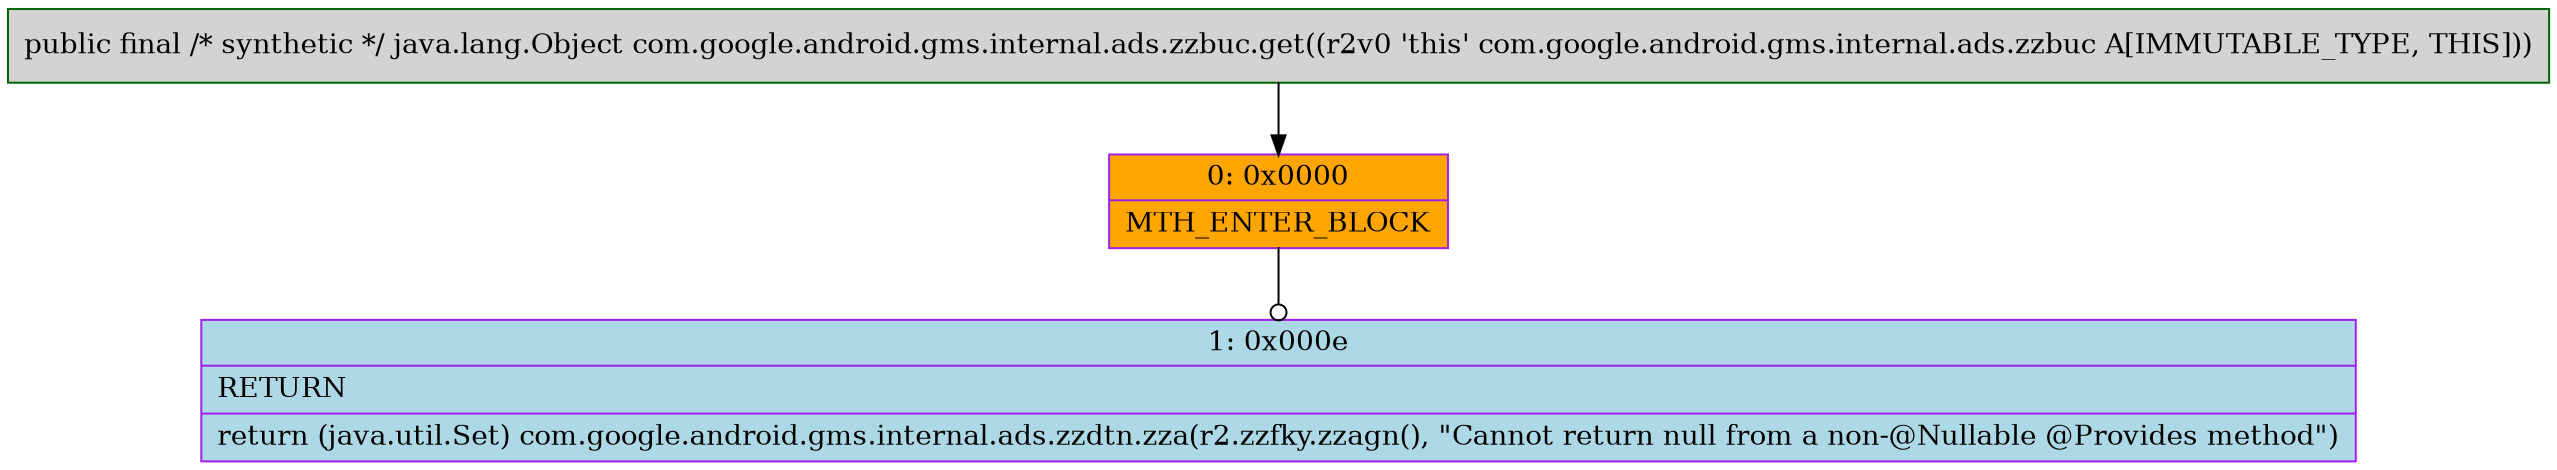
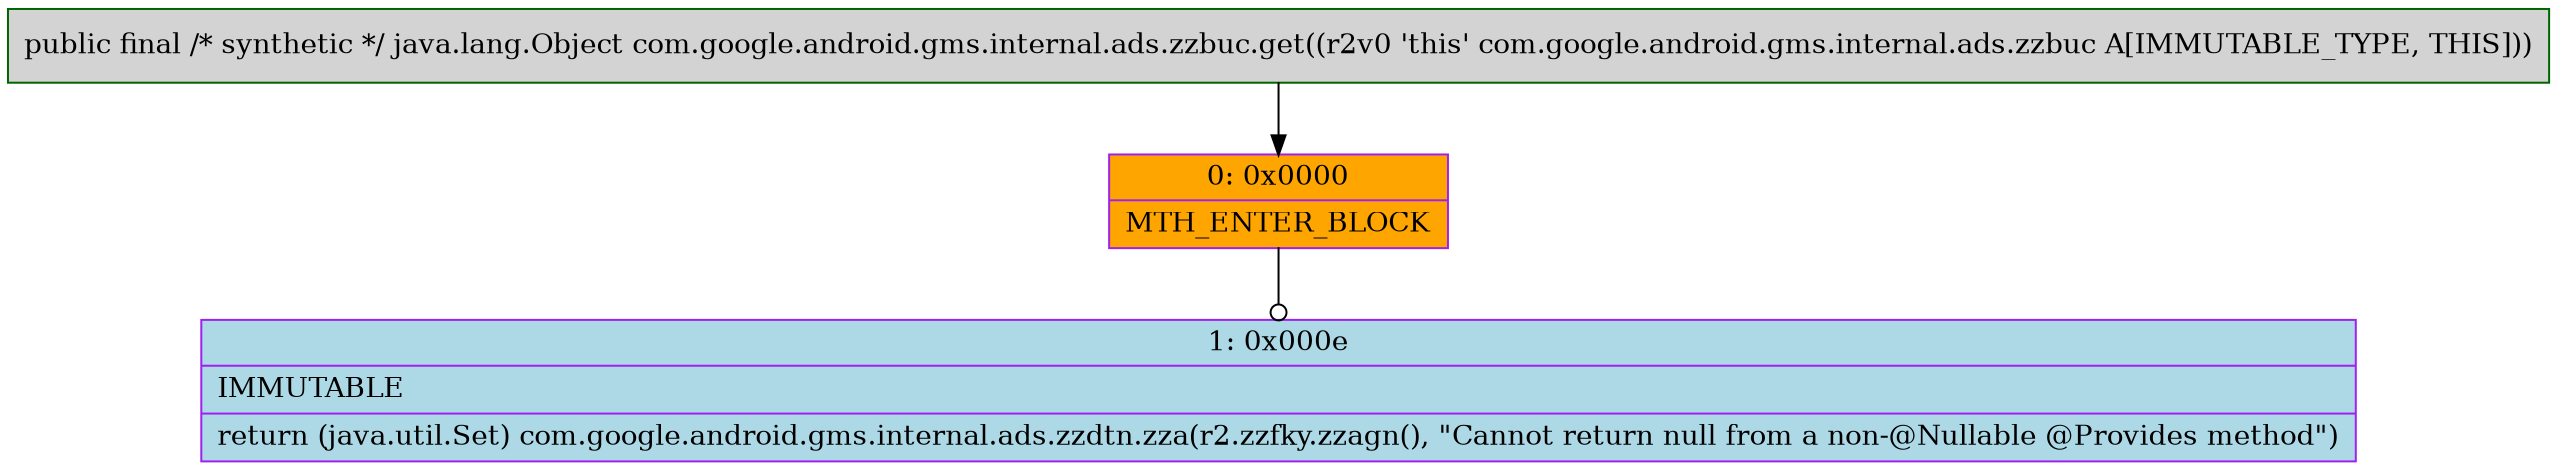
node "1: 0x000e": text "RETURN" -> "IMMUTABLE"
